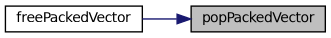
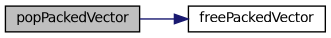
edge "freePackedVector" -> "popPackedVector": reversed
